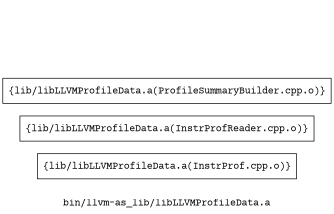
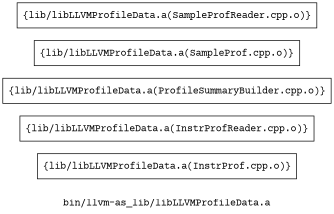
node "{lib/libLLVMProfileData.a(SampleProfReader.cpp.o)}": added
node "{lib/libLLVMProfileData.a(SampleProf.cpp.o)}": added
